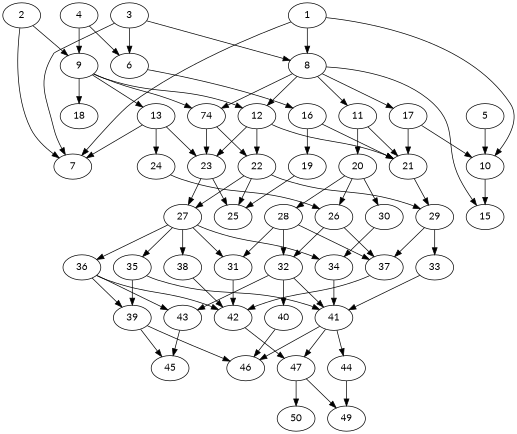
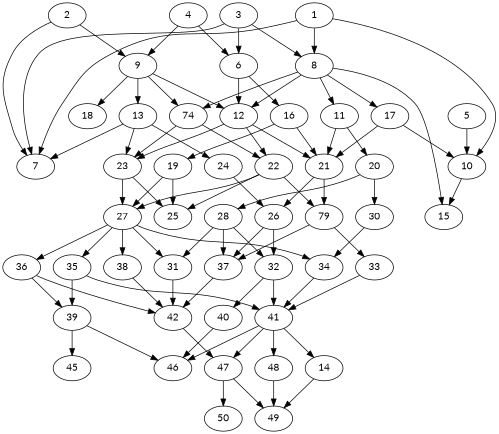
edge "6" -> "12": added
edge "20" -> "26": now "21" -> "26"
edge "19" -> "27": added
node "29": label "29" -> "79"
node "43": removed
node "48": added
node "44": label "44" -> "14"
